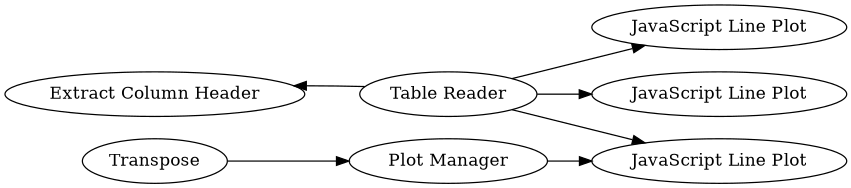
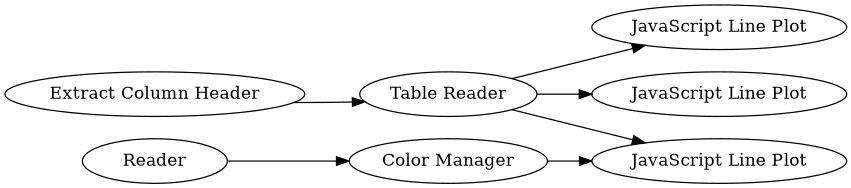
edge "Table Reader" -> "Extract Column Header": reversed
node "Transpose": label "Transpose" -> "Reader"
node "Plot Manager": label "Plot Manager" -> "Color Manager"
